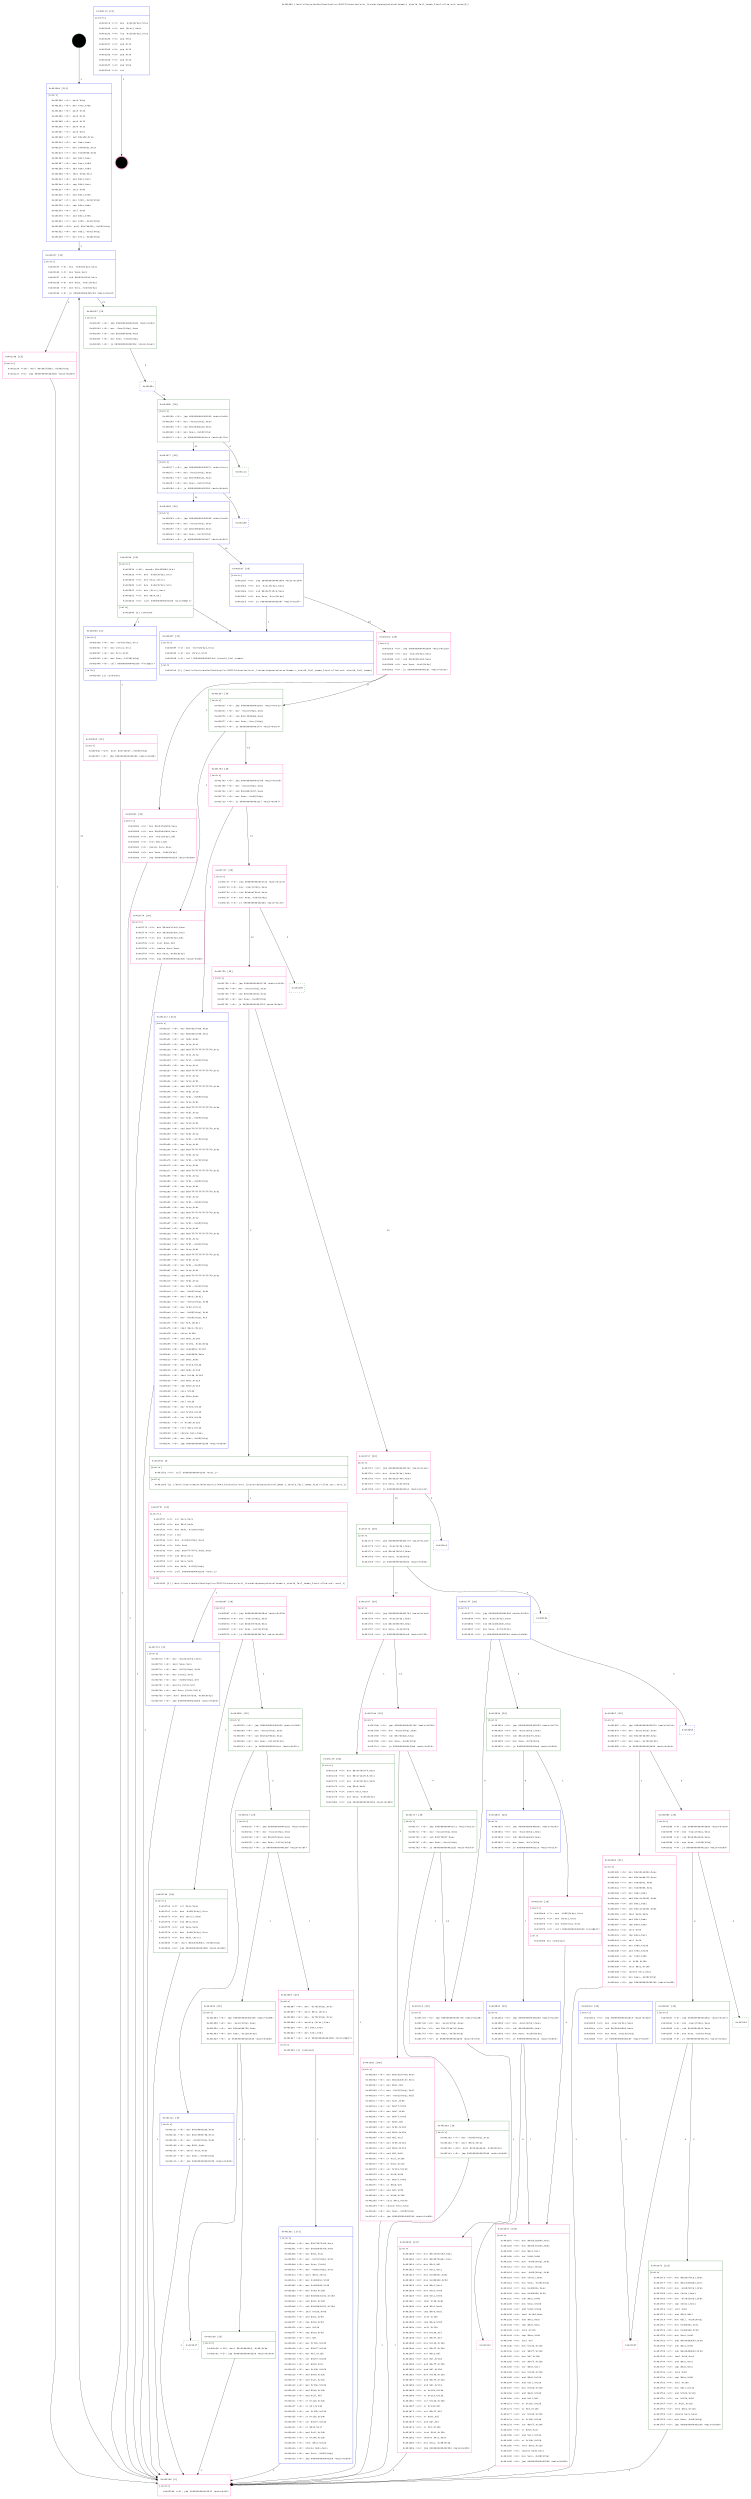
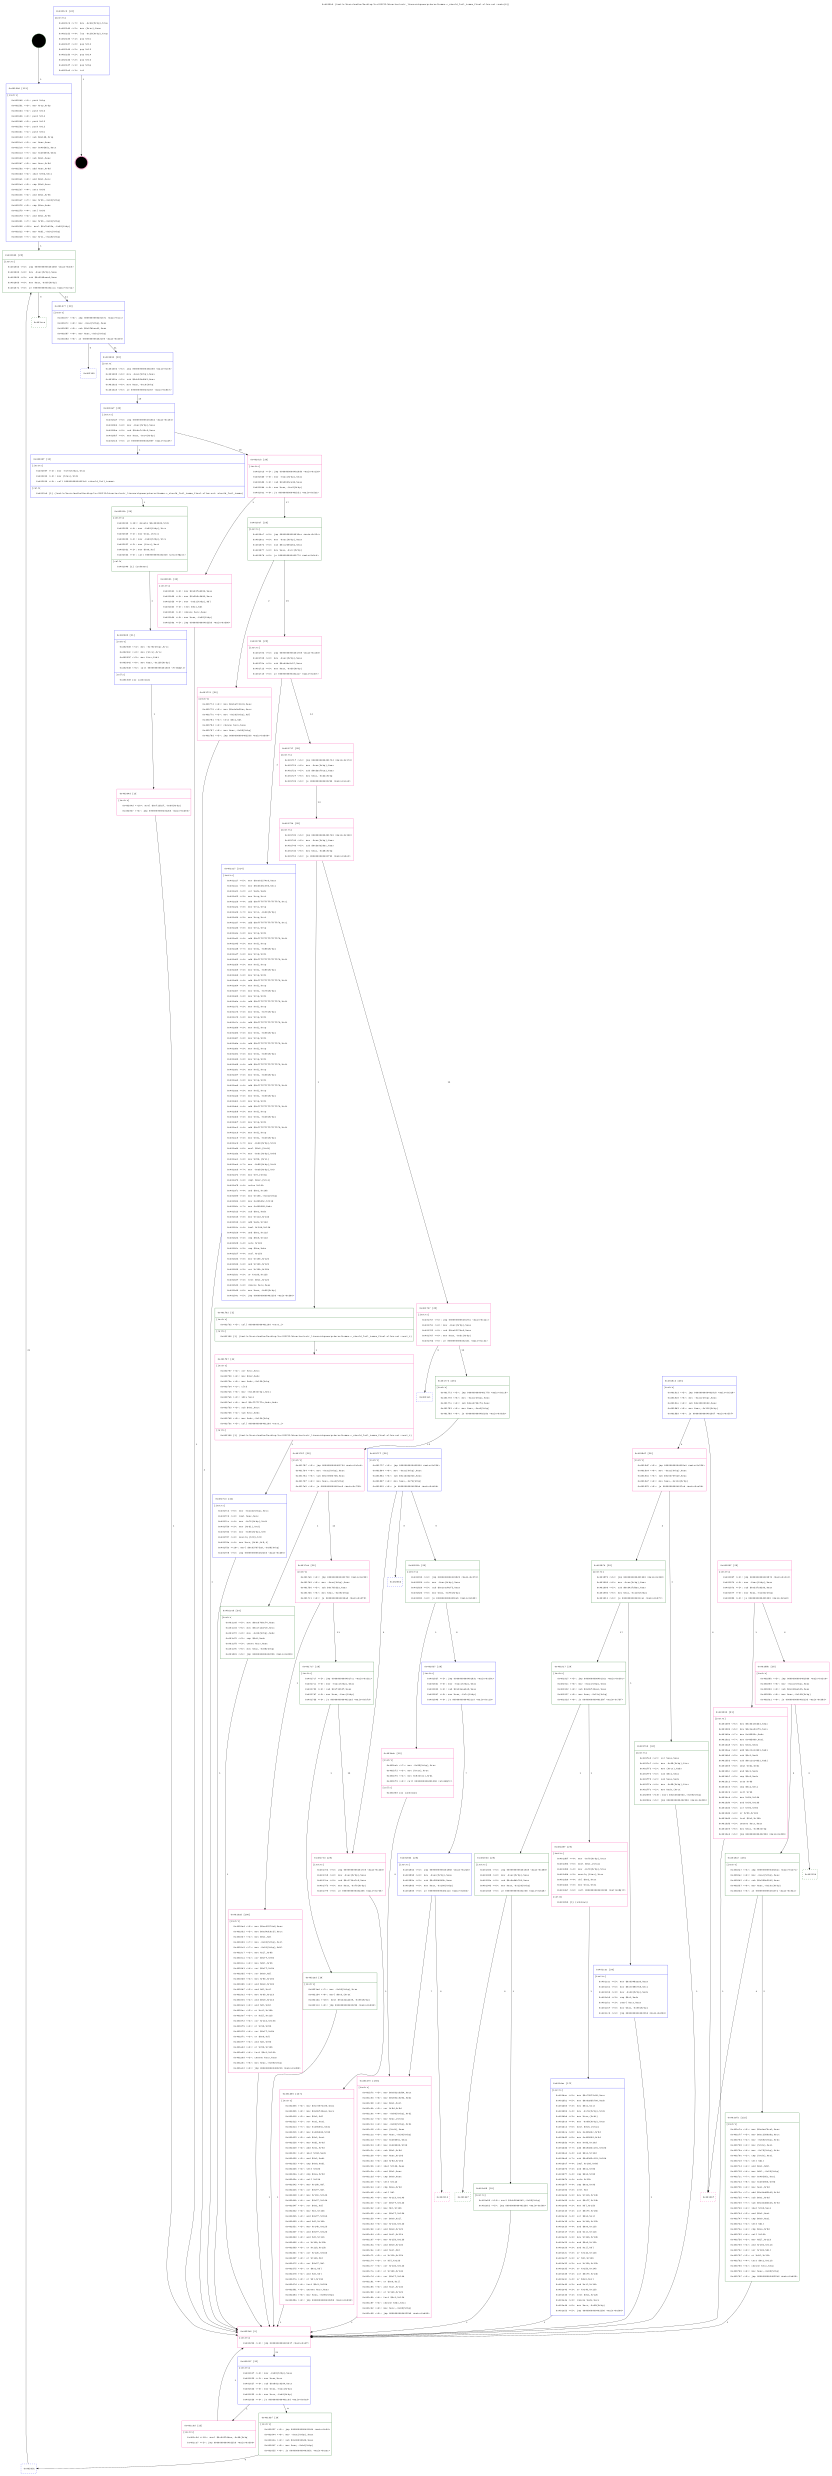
edge "0x4015b0 [111]" -> "0x40161f [32]": now "0x4015b0 [111]" -> "0x40165b [28]"
edge "0x40201b [29]" -> "0x40200f [12]": reversed
node "0x402296": removed
edge "0x4018c3 [28]" -> "0x4018df [28]": added, label "4"
node "0x40218a": removed
edge "0x4018fb [28]" -> "0x401917 [28]": label " 2" -> " 17"
